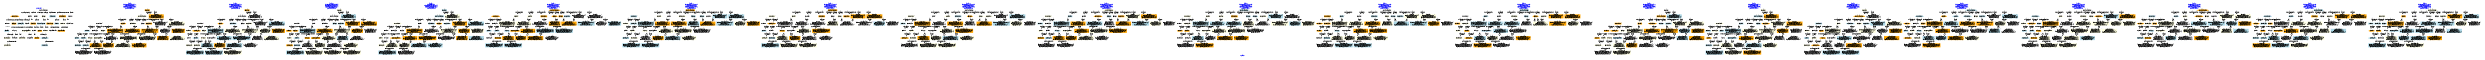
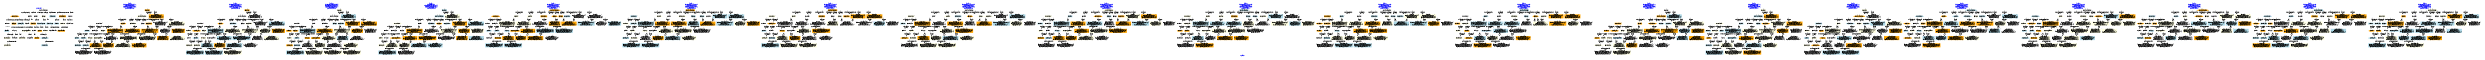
edge "E40_Legal_Body1" -> "Object Link Source": label "label" -> "P98i_was_born"
node "Object Work Type": fillcolor orange -> lightblue
